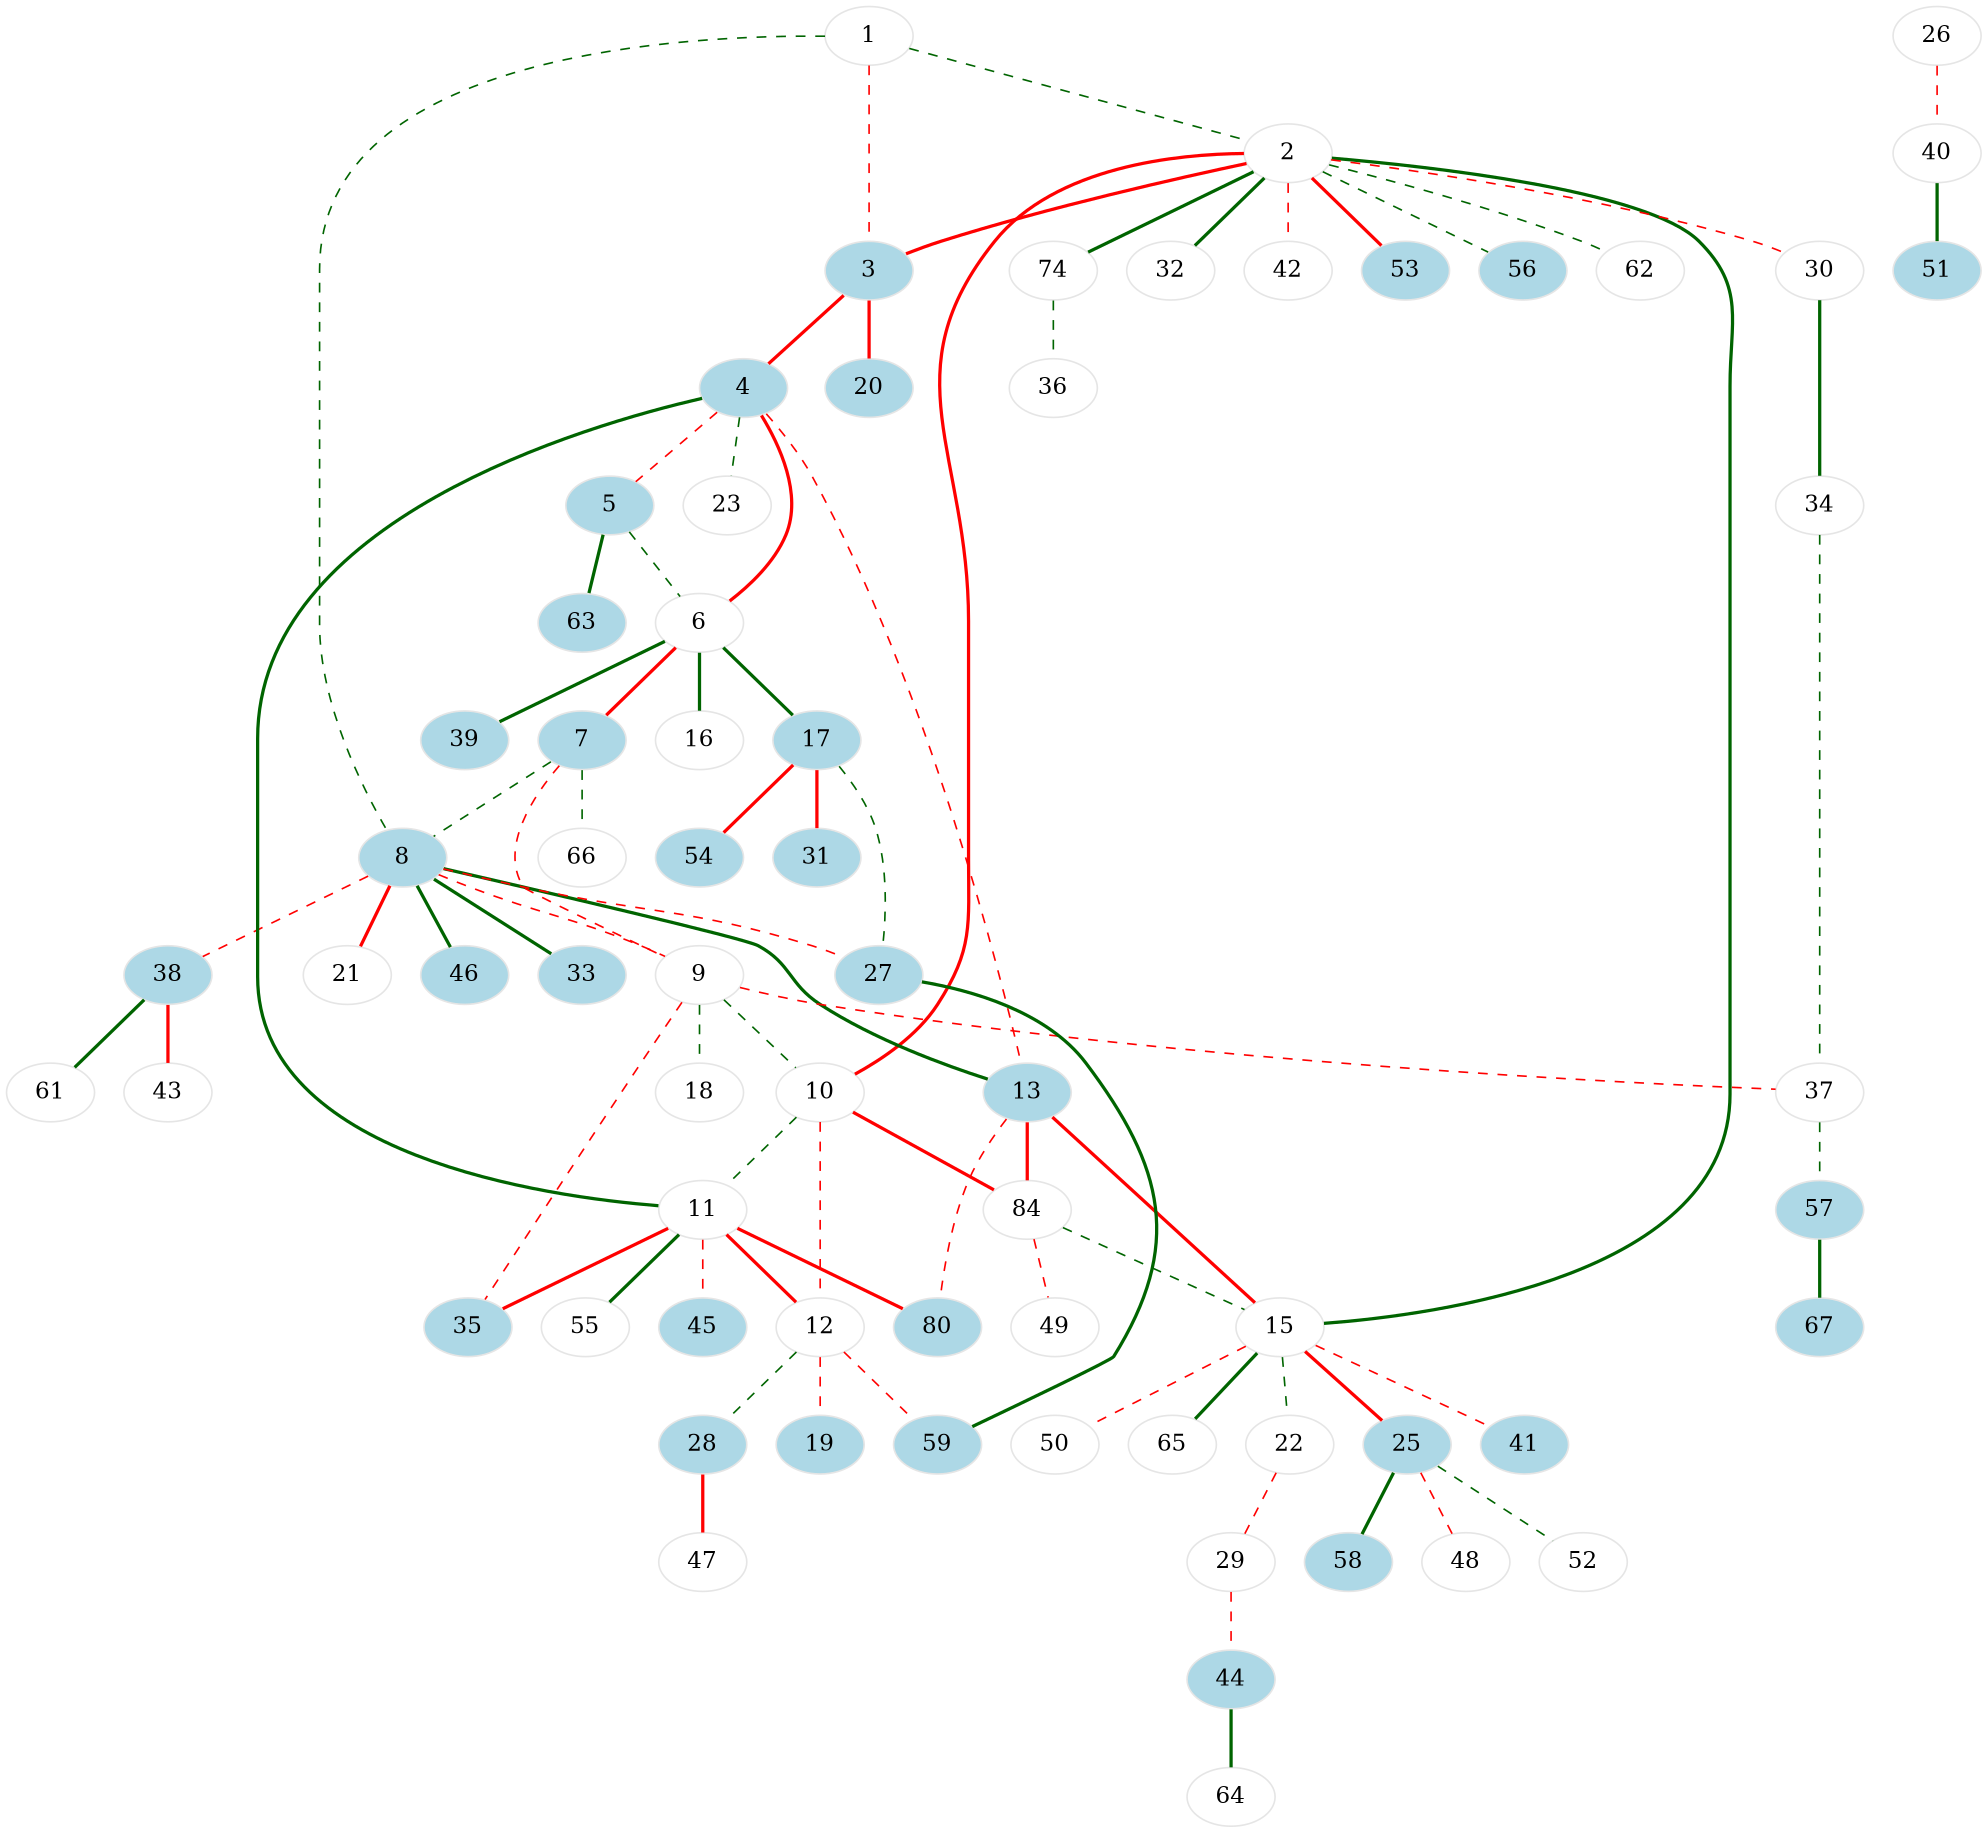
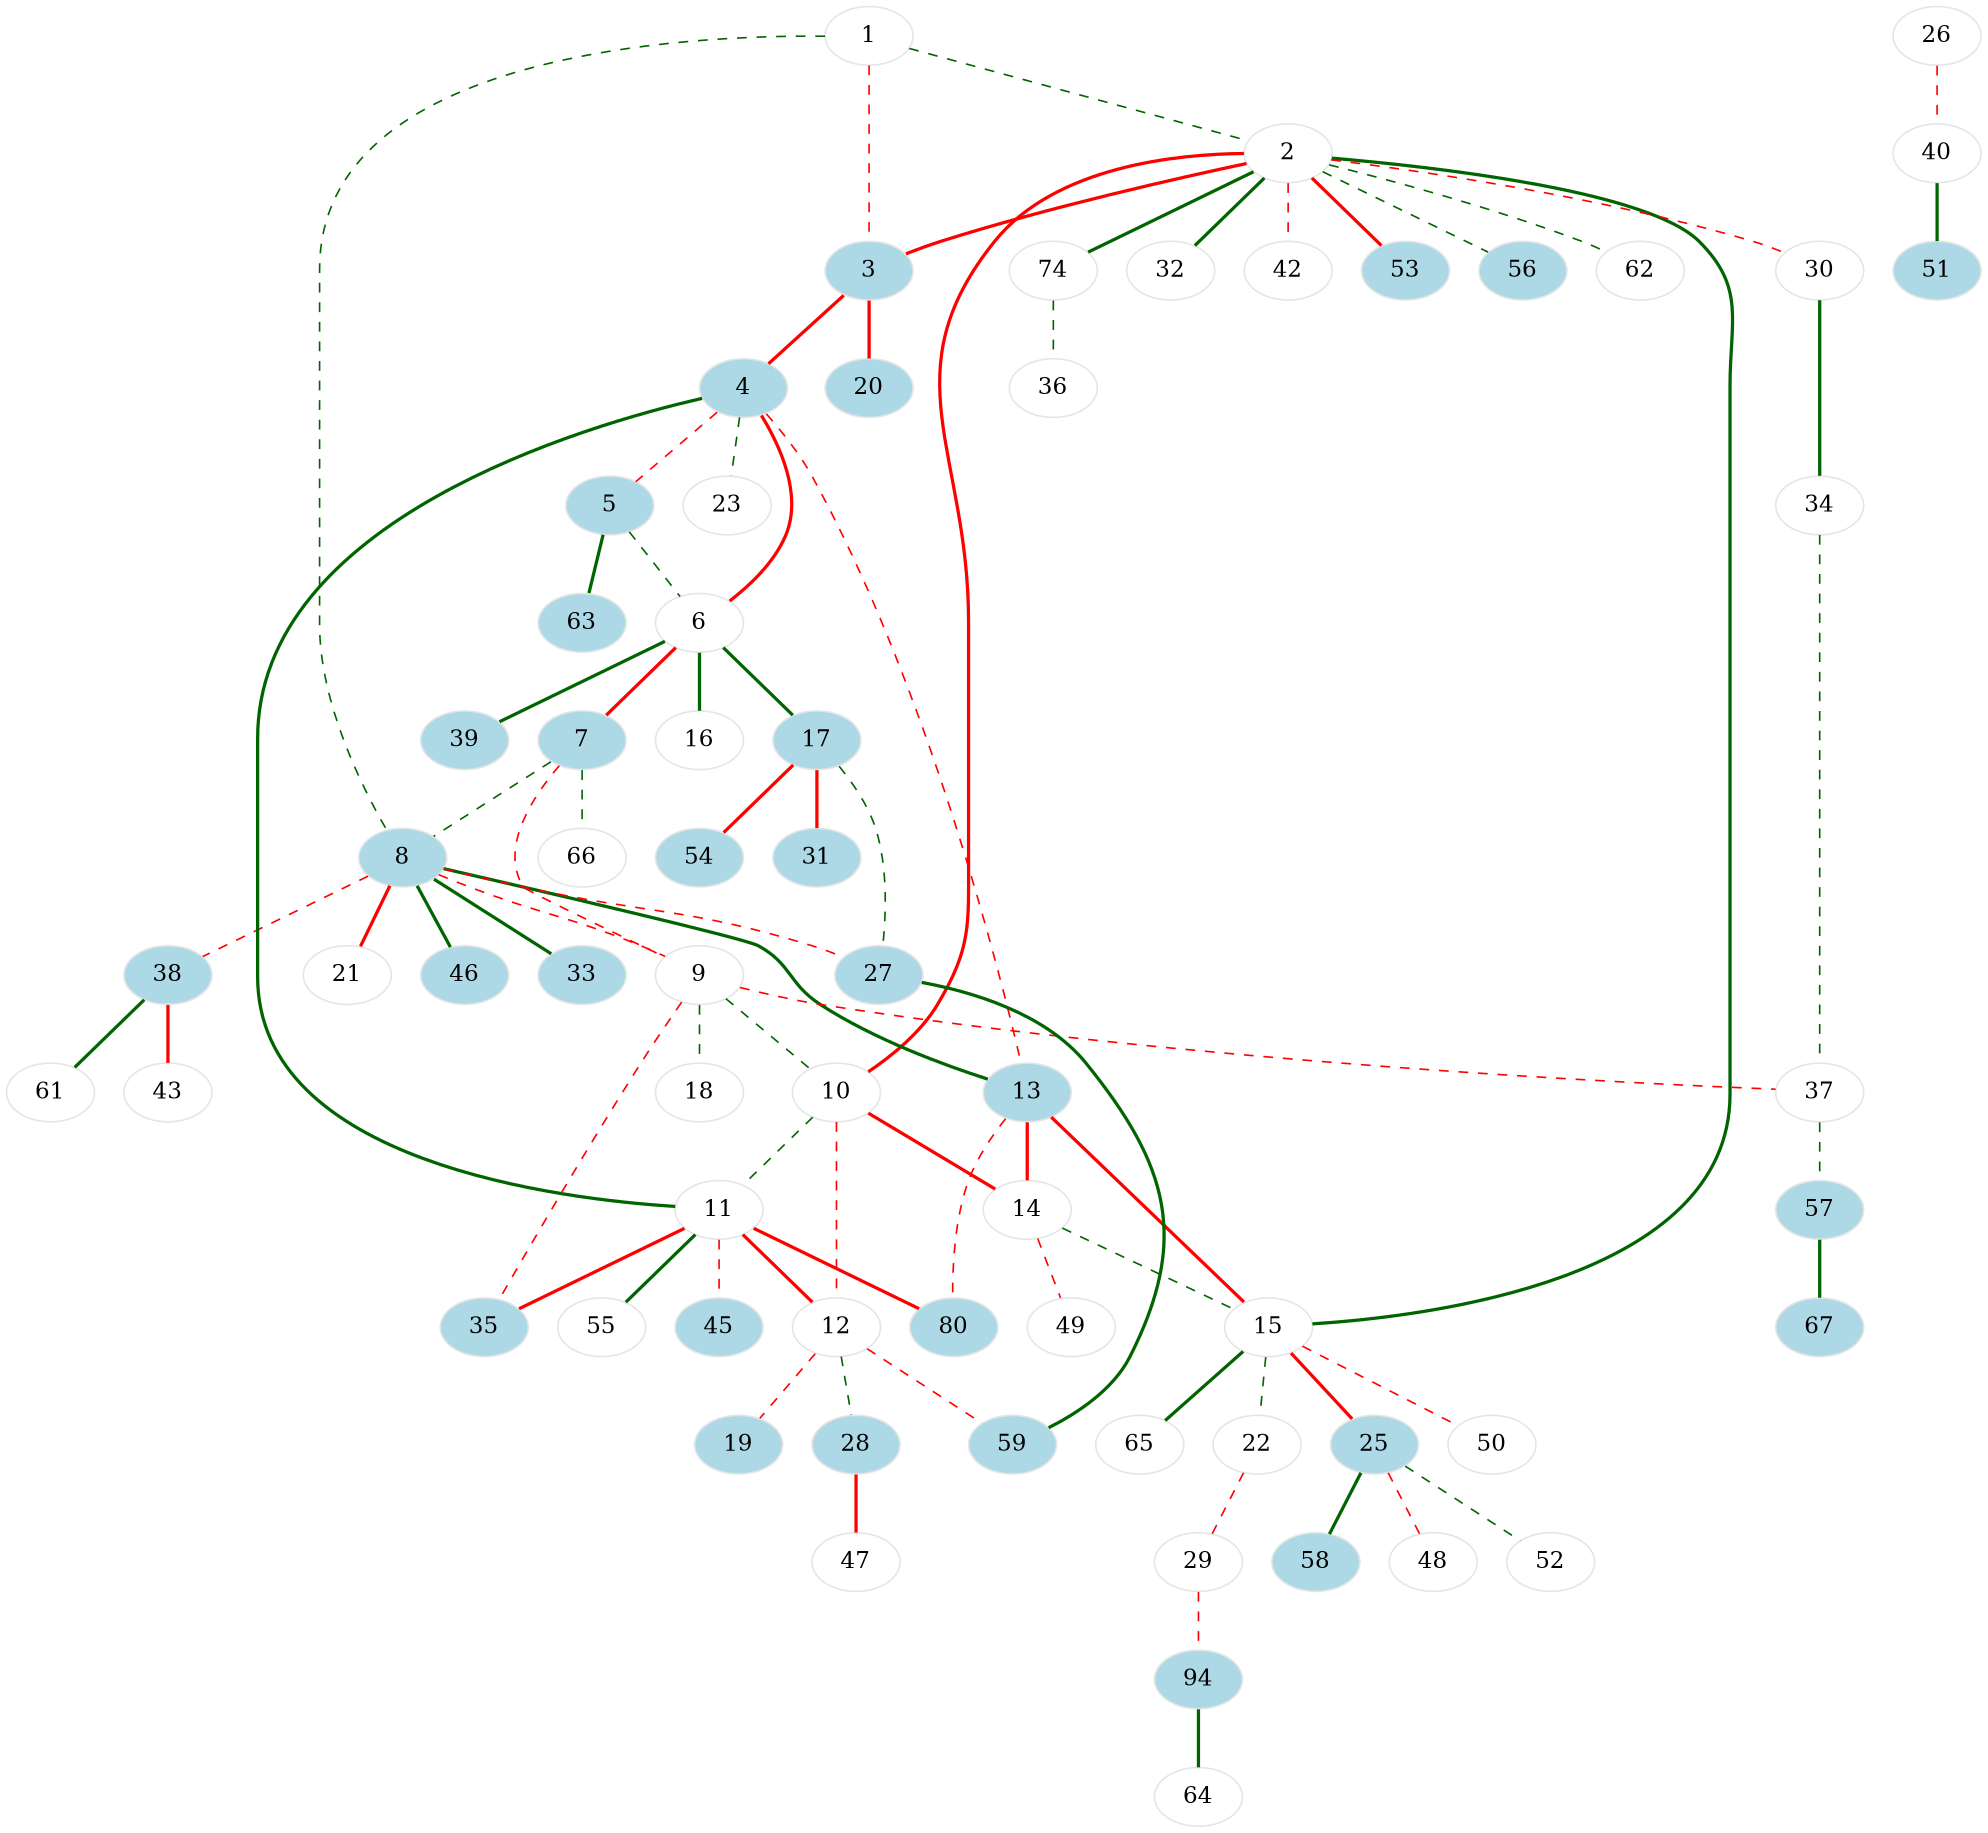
node "84": label "84" -> "14"
node "41": removed
node "44": label "44" -> "94"
